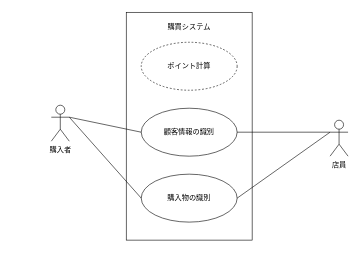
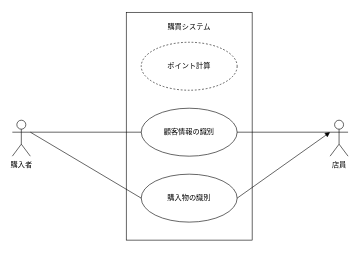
node "購入者": moved (60, 123) -> (21, 138)
edge "店員" -- "購入物の識別": arrowhead none -> block
